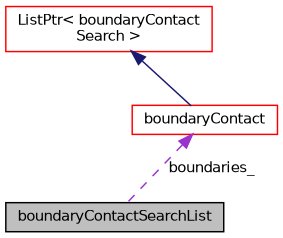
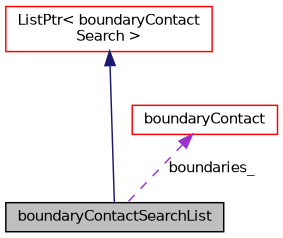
edge "boundaryContact" -> "ListPtr< boundaryContact Search >": now "boundaryContactSearchList" -> "ListPtr< boundaryContact Search >"
